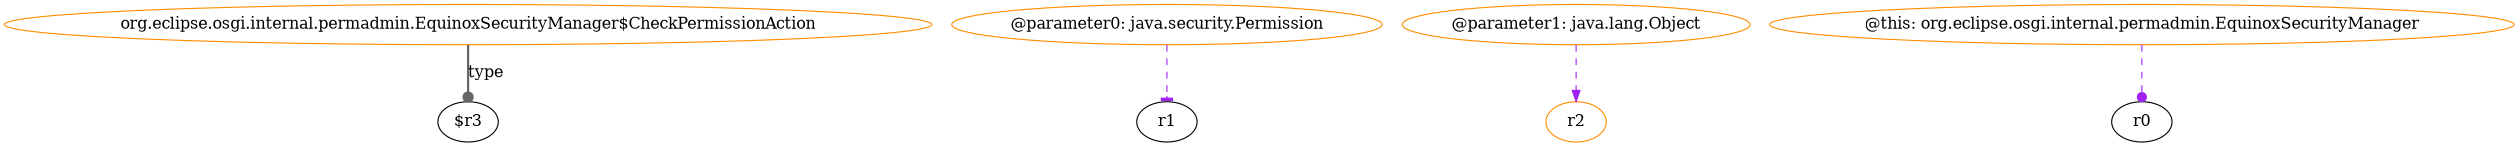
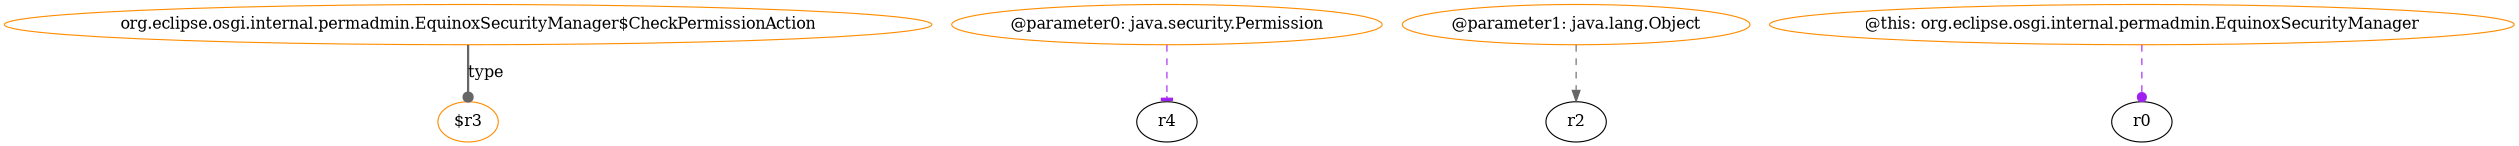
edge "@parameter1: java.lang.Object" -> "r2": color purple -> gray40
node "$r3": color black -> darkorange
node "r1": label "r1" -> "r4"
node "r2": color darkorange -> black
